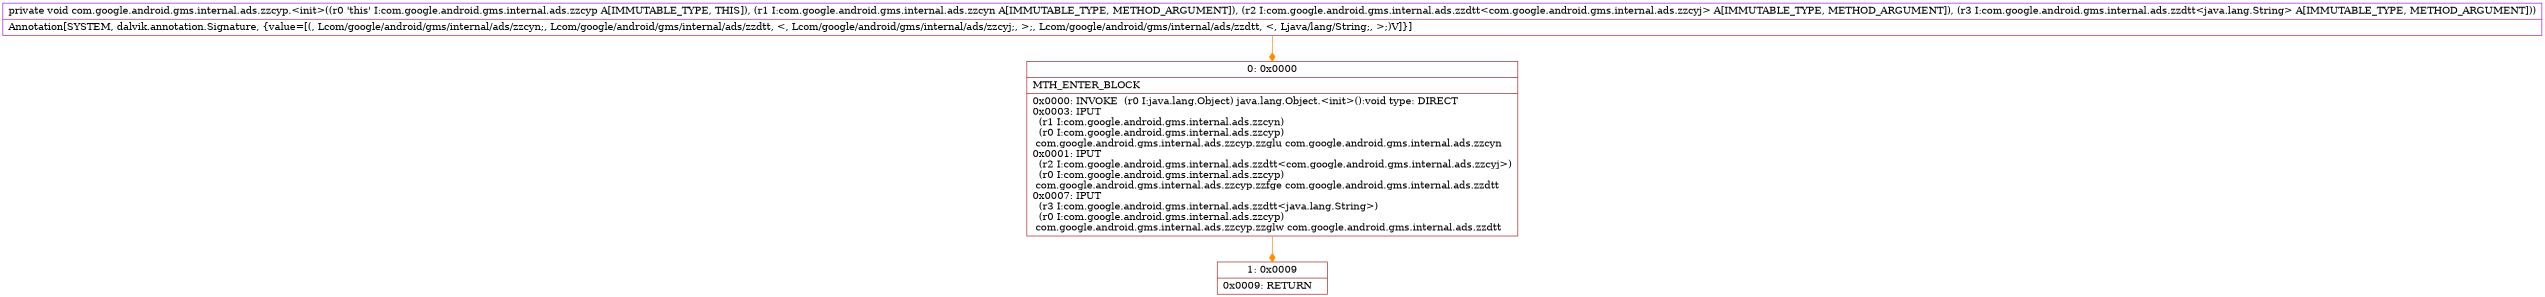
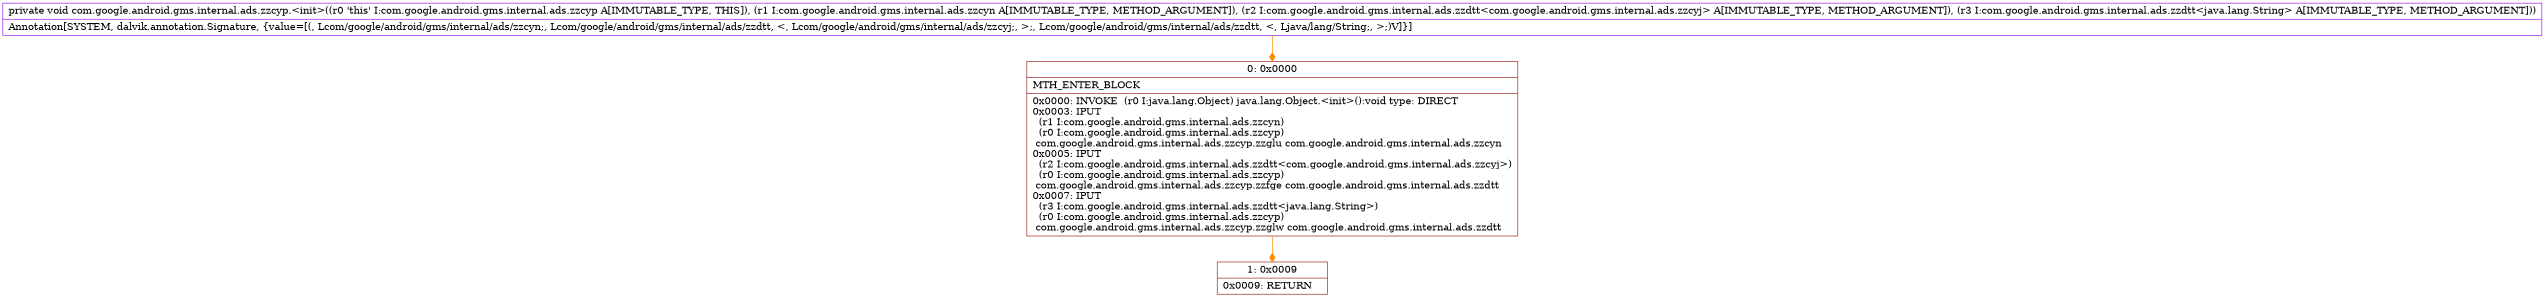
node "0: 0x0000": text "0x0001: IPUT" -> "0x0005: IPUT"
